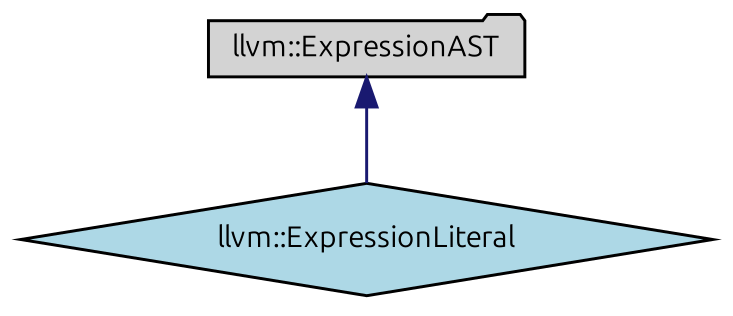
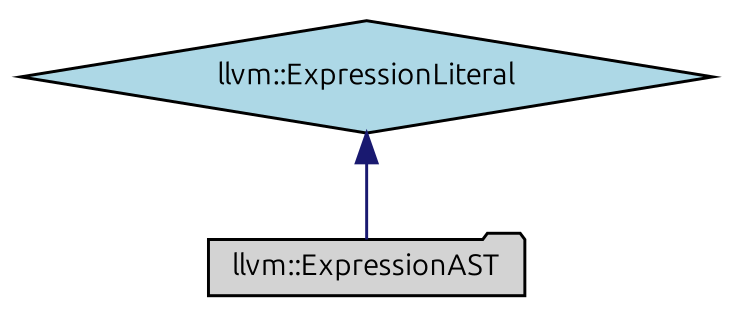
edge "llvm::ExpressionLiteral" -> "llvm::ExpressionAST": reversed
